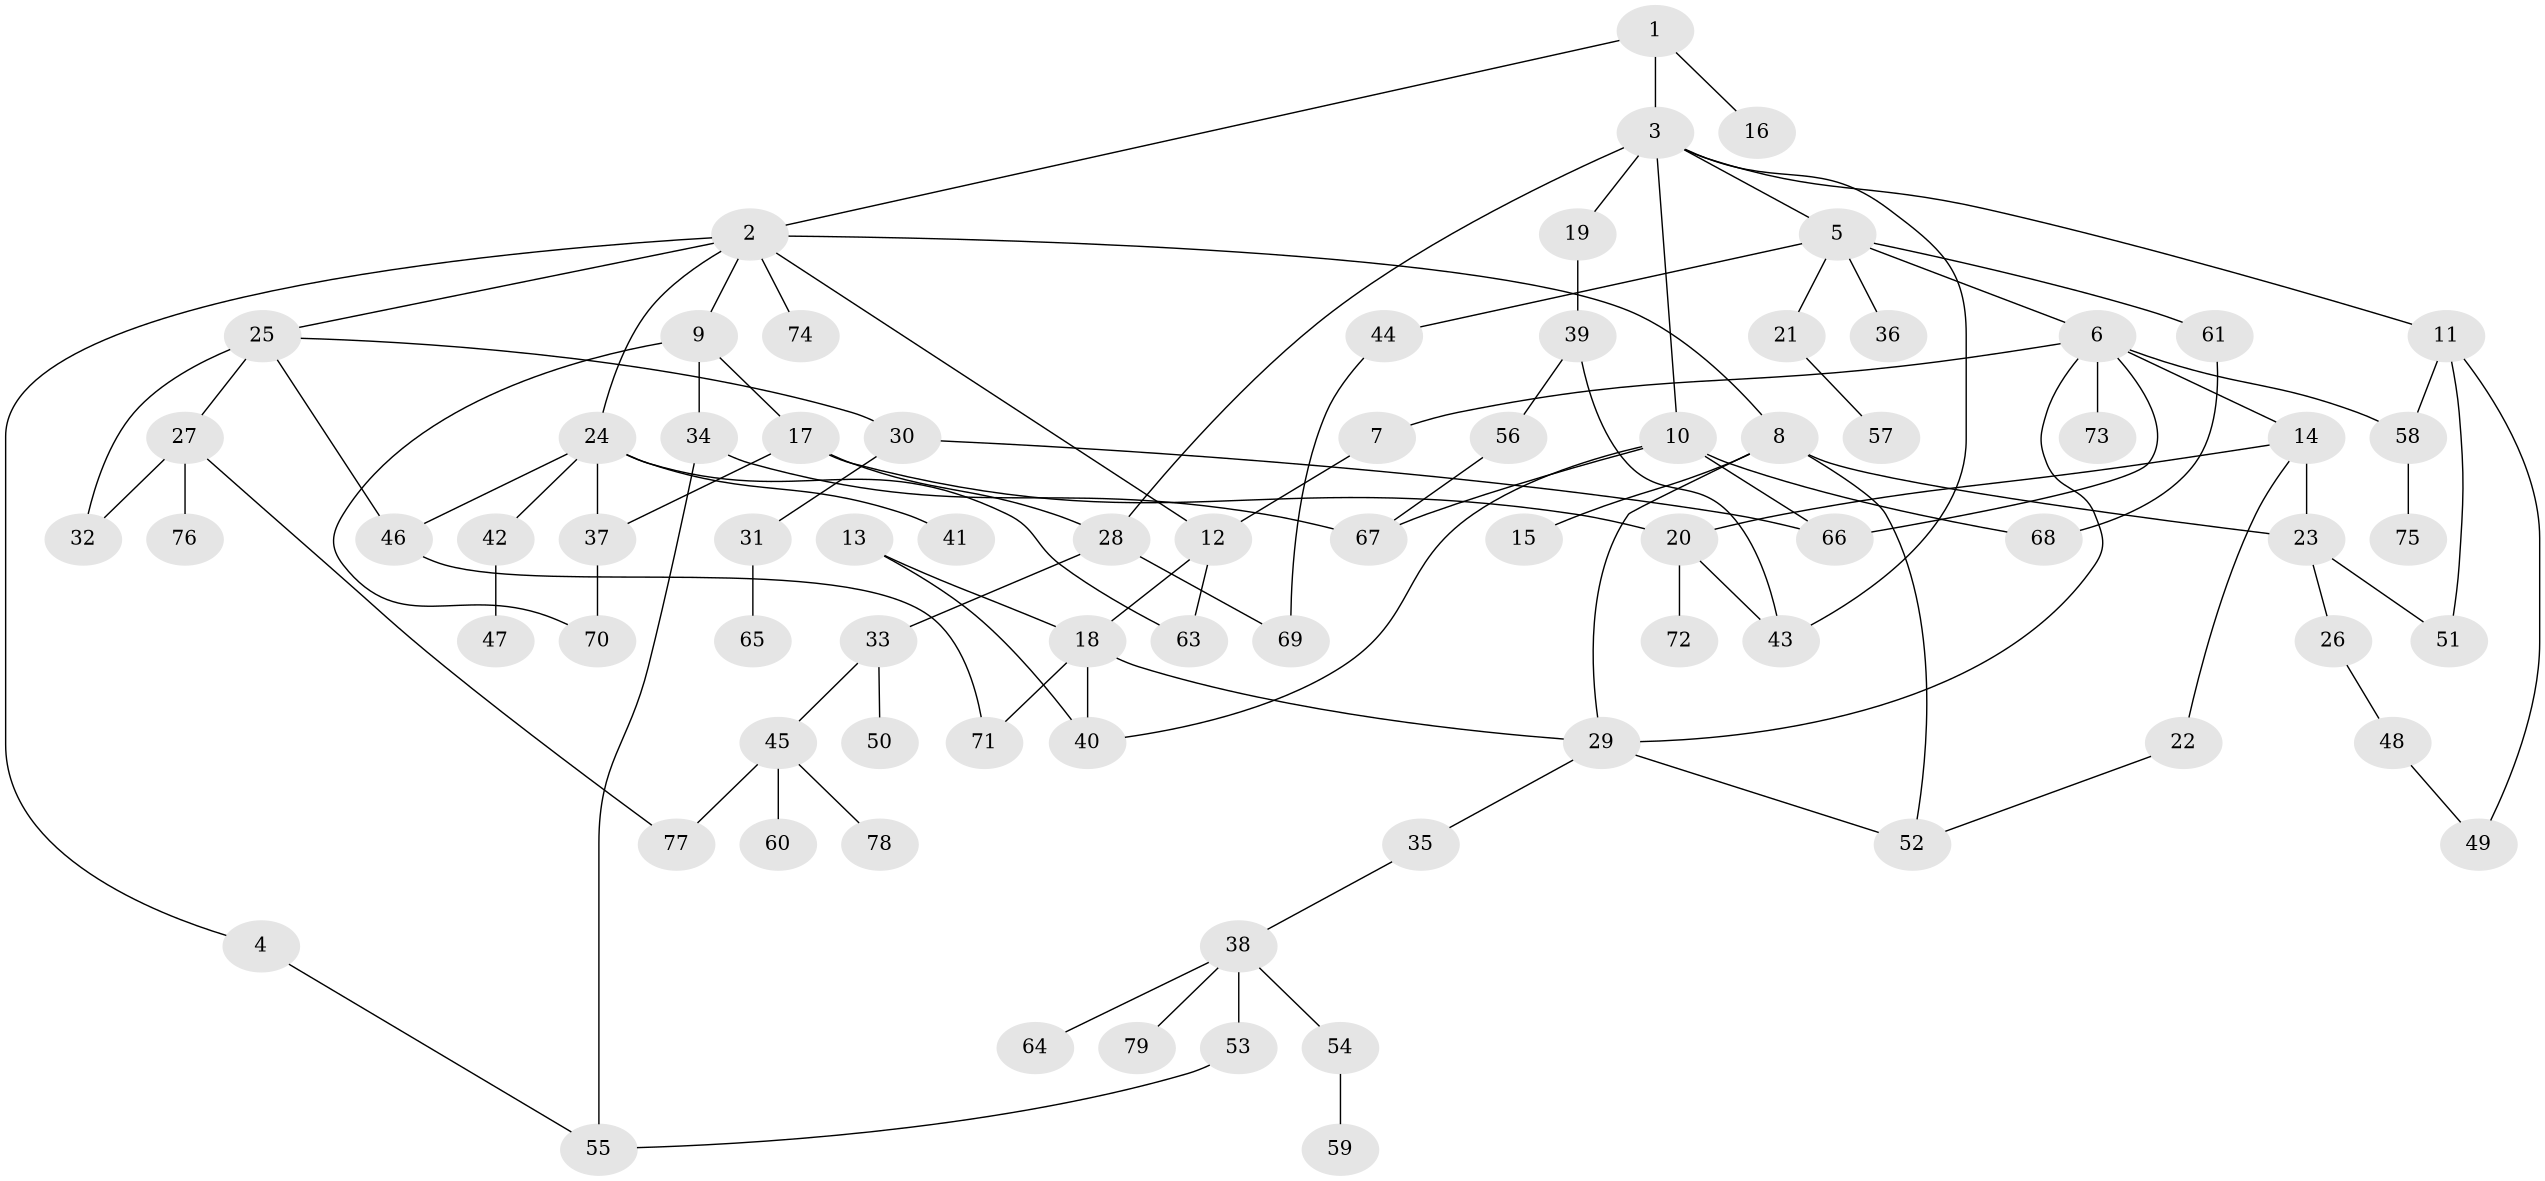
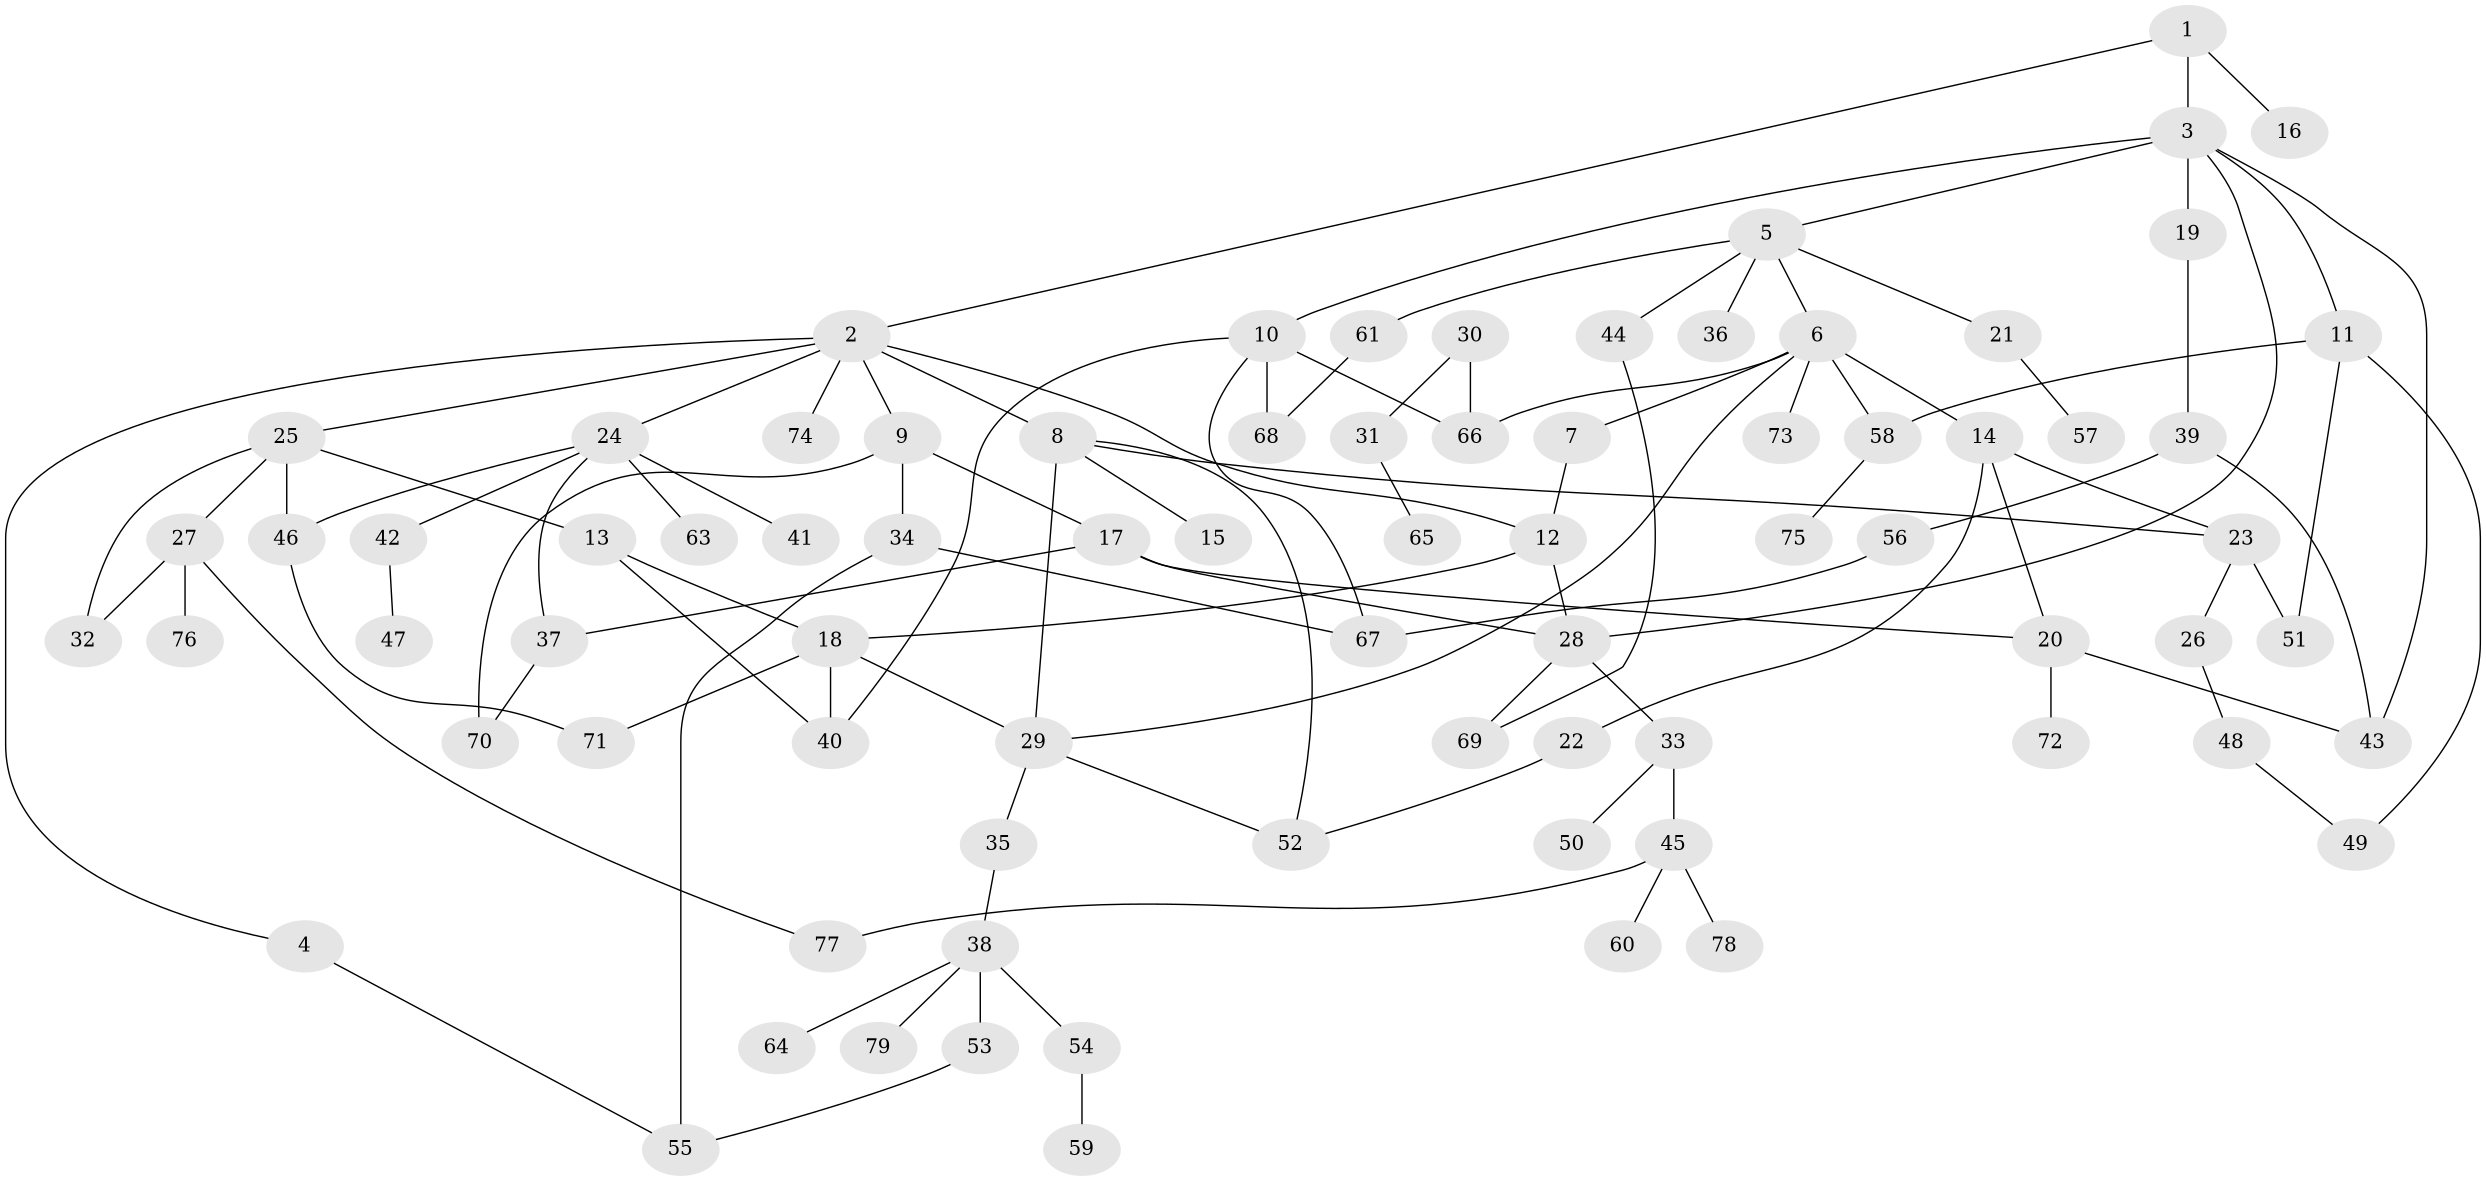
edge "25" -- "30": now "25" -- "13"
edge "12" -- "63": now "12" -- "28"
